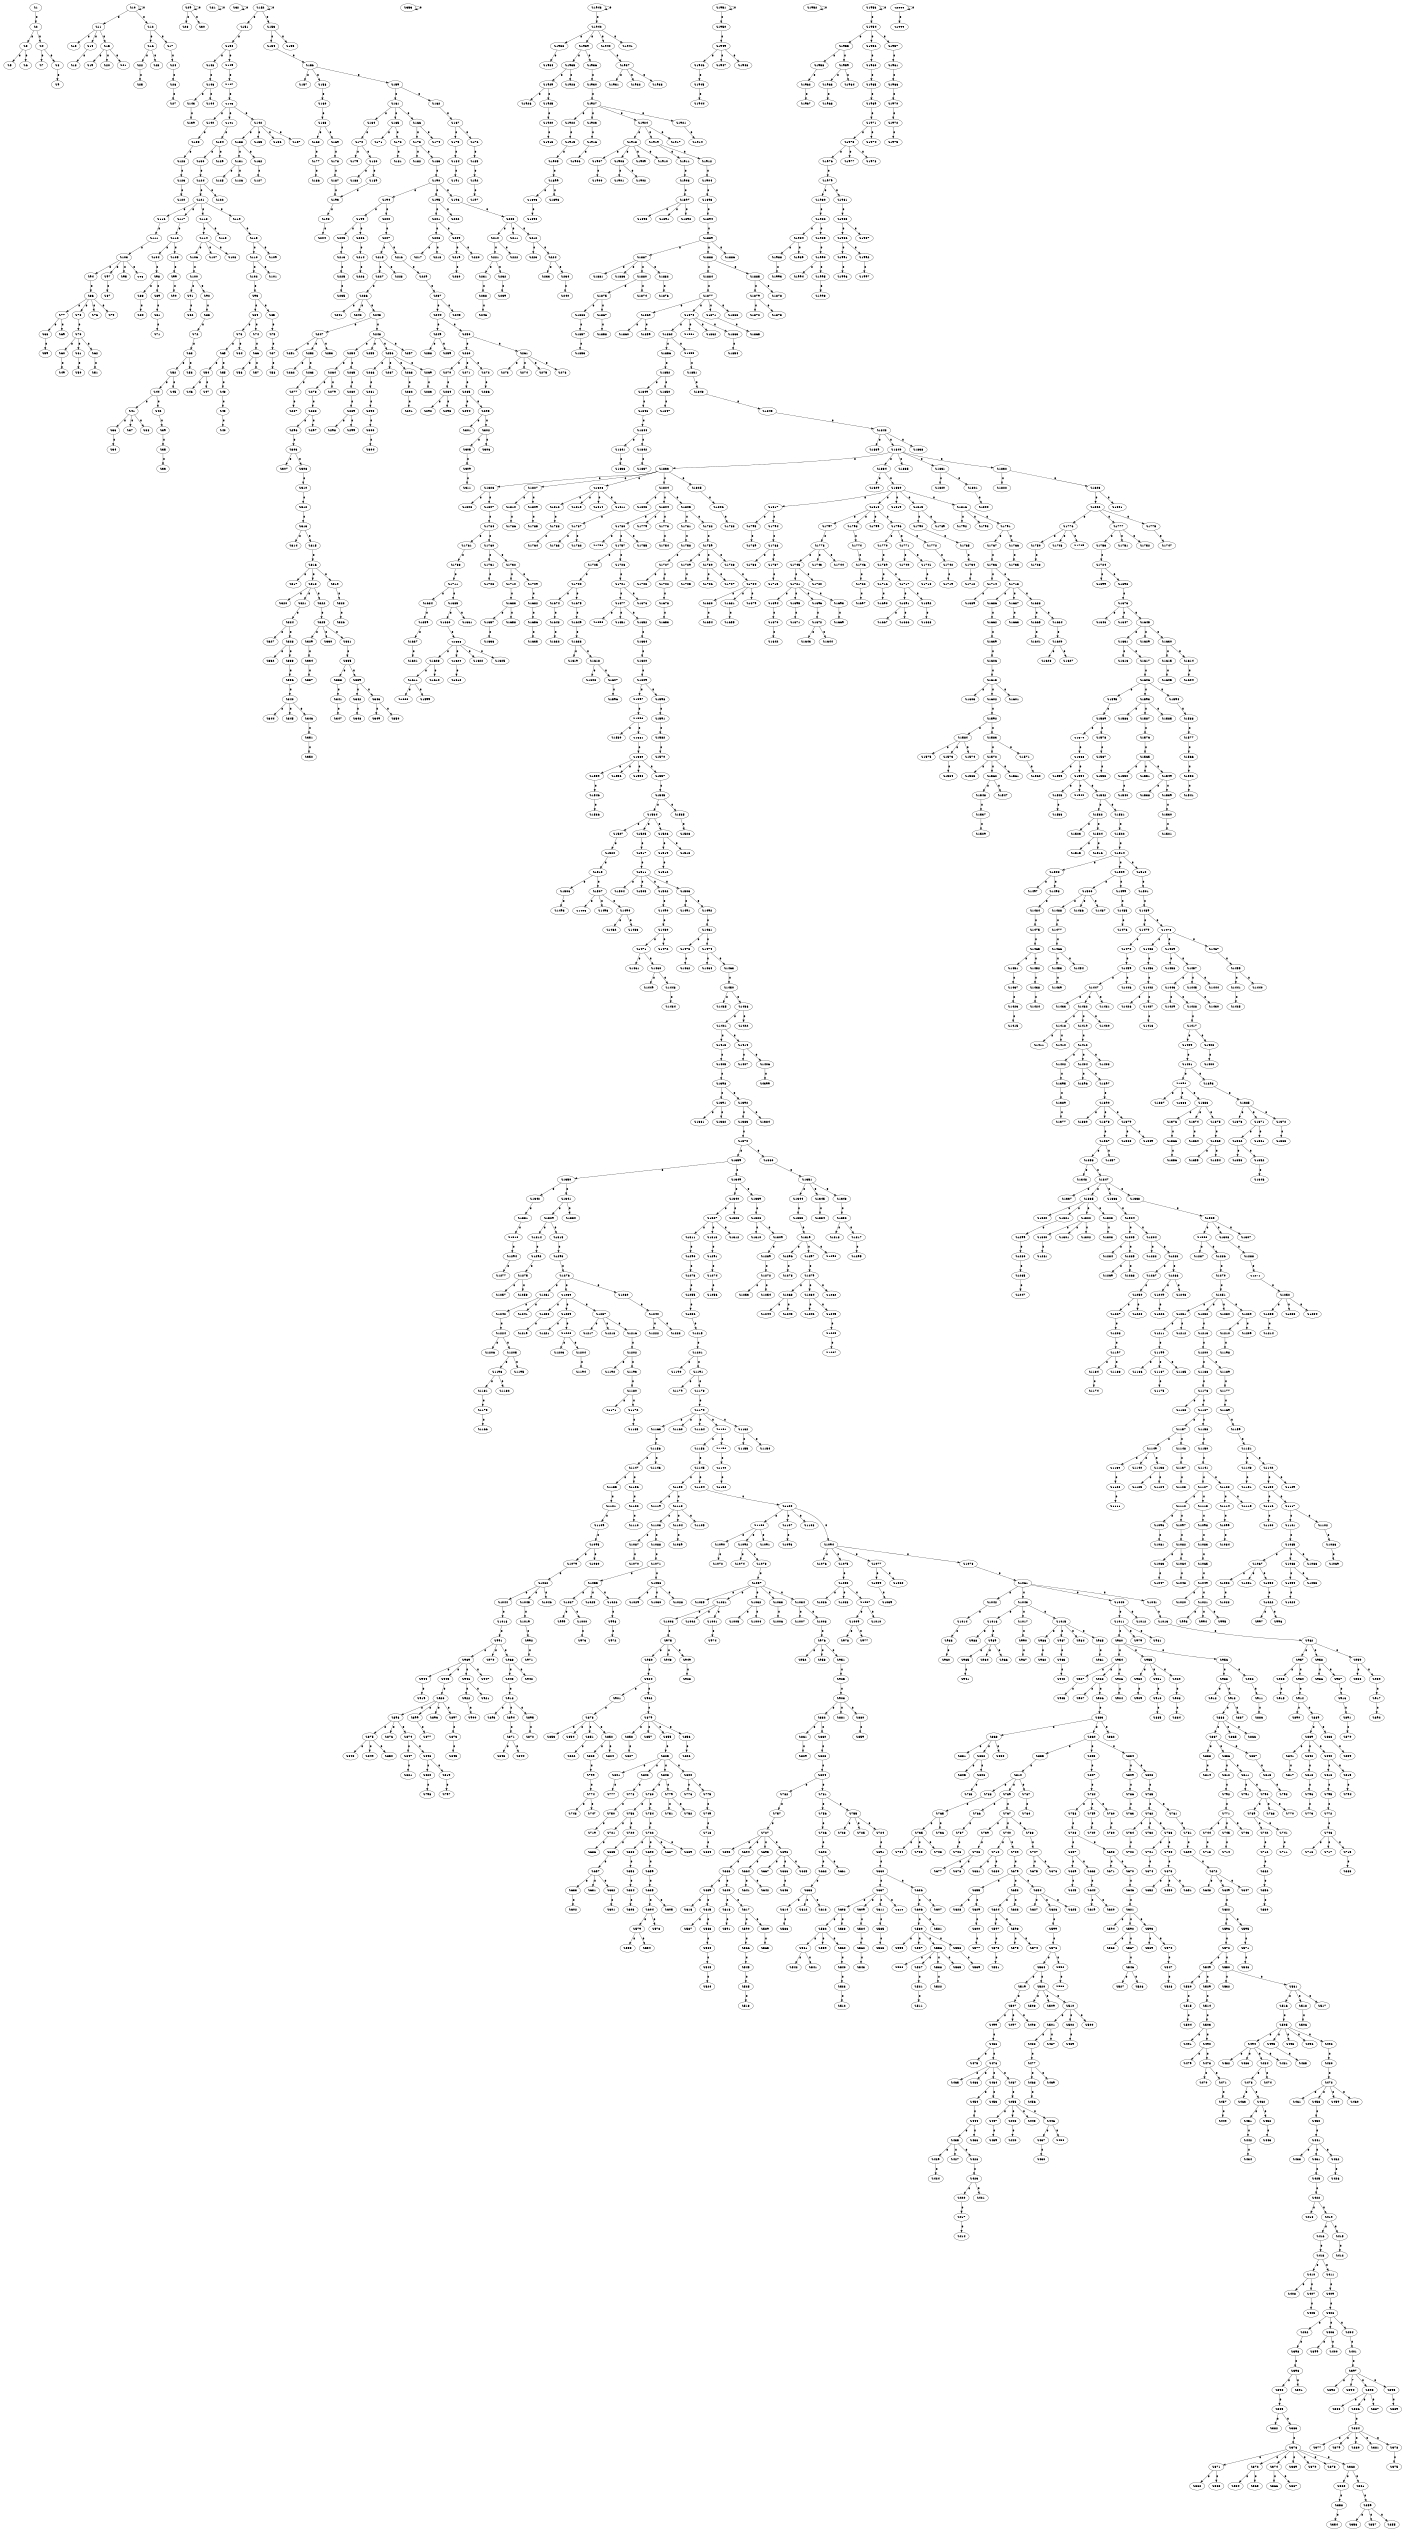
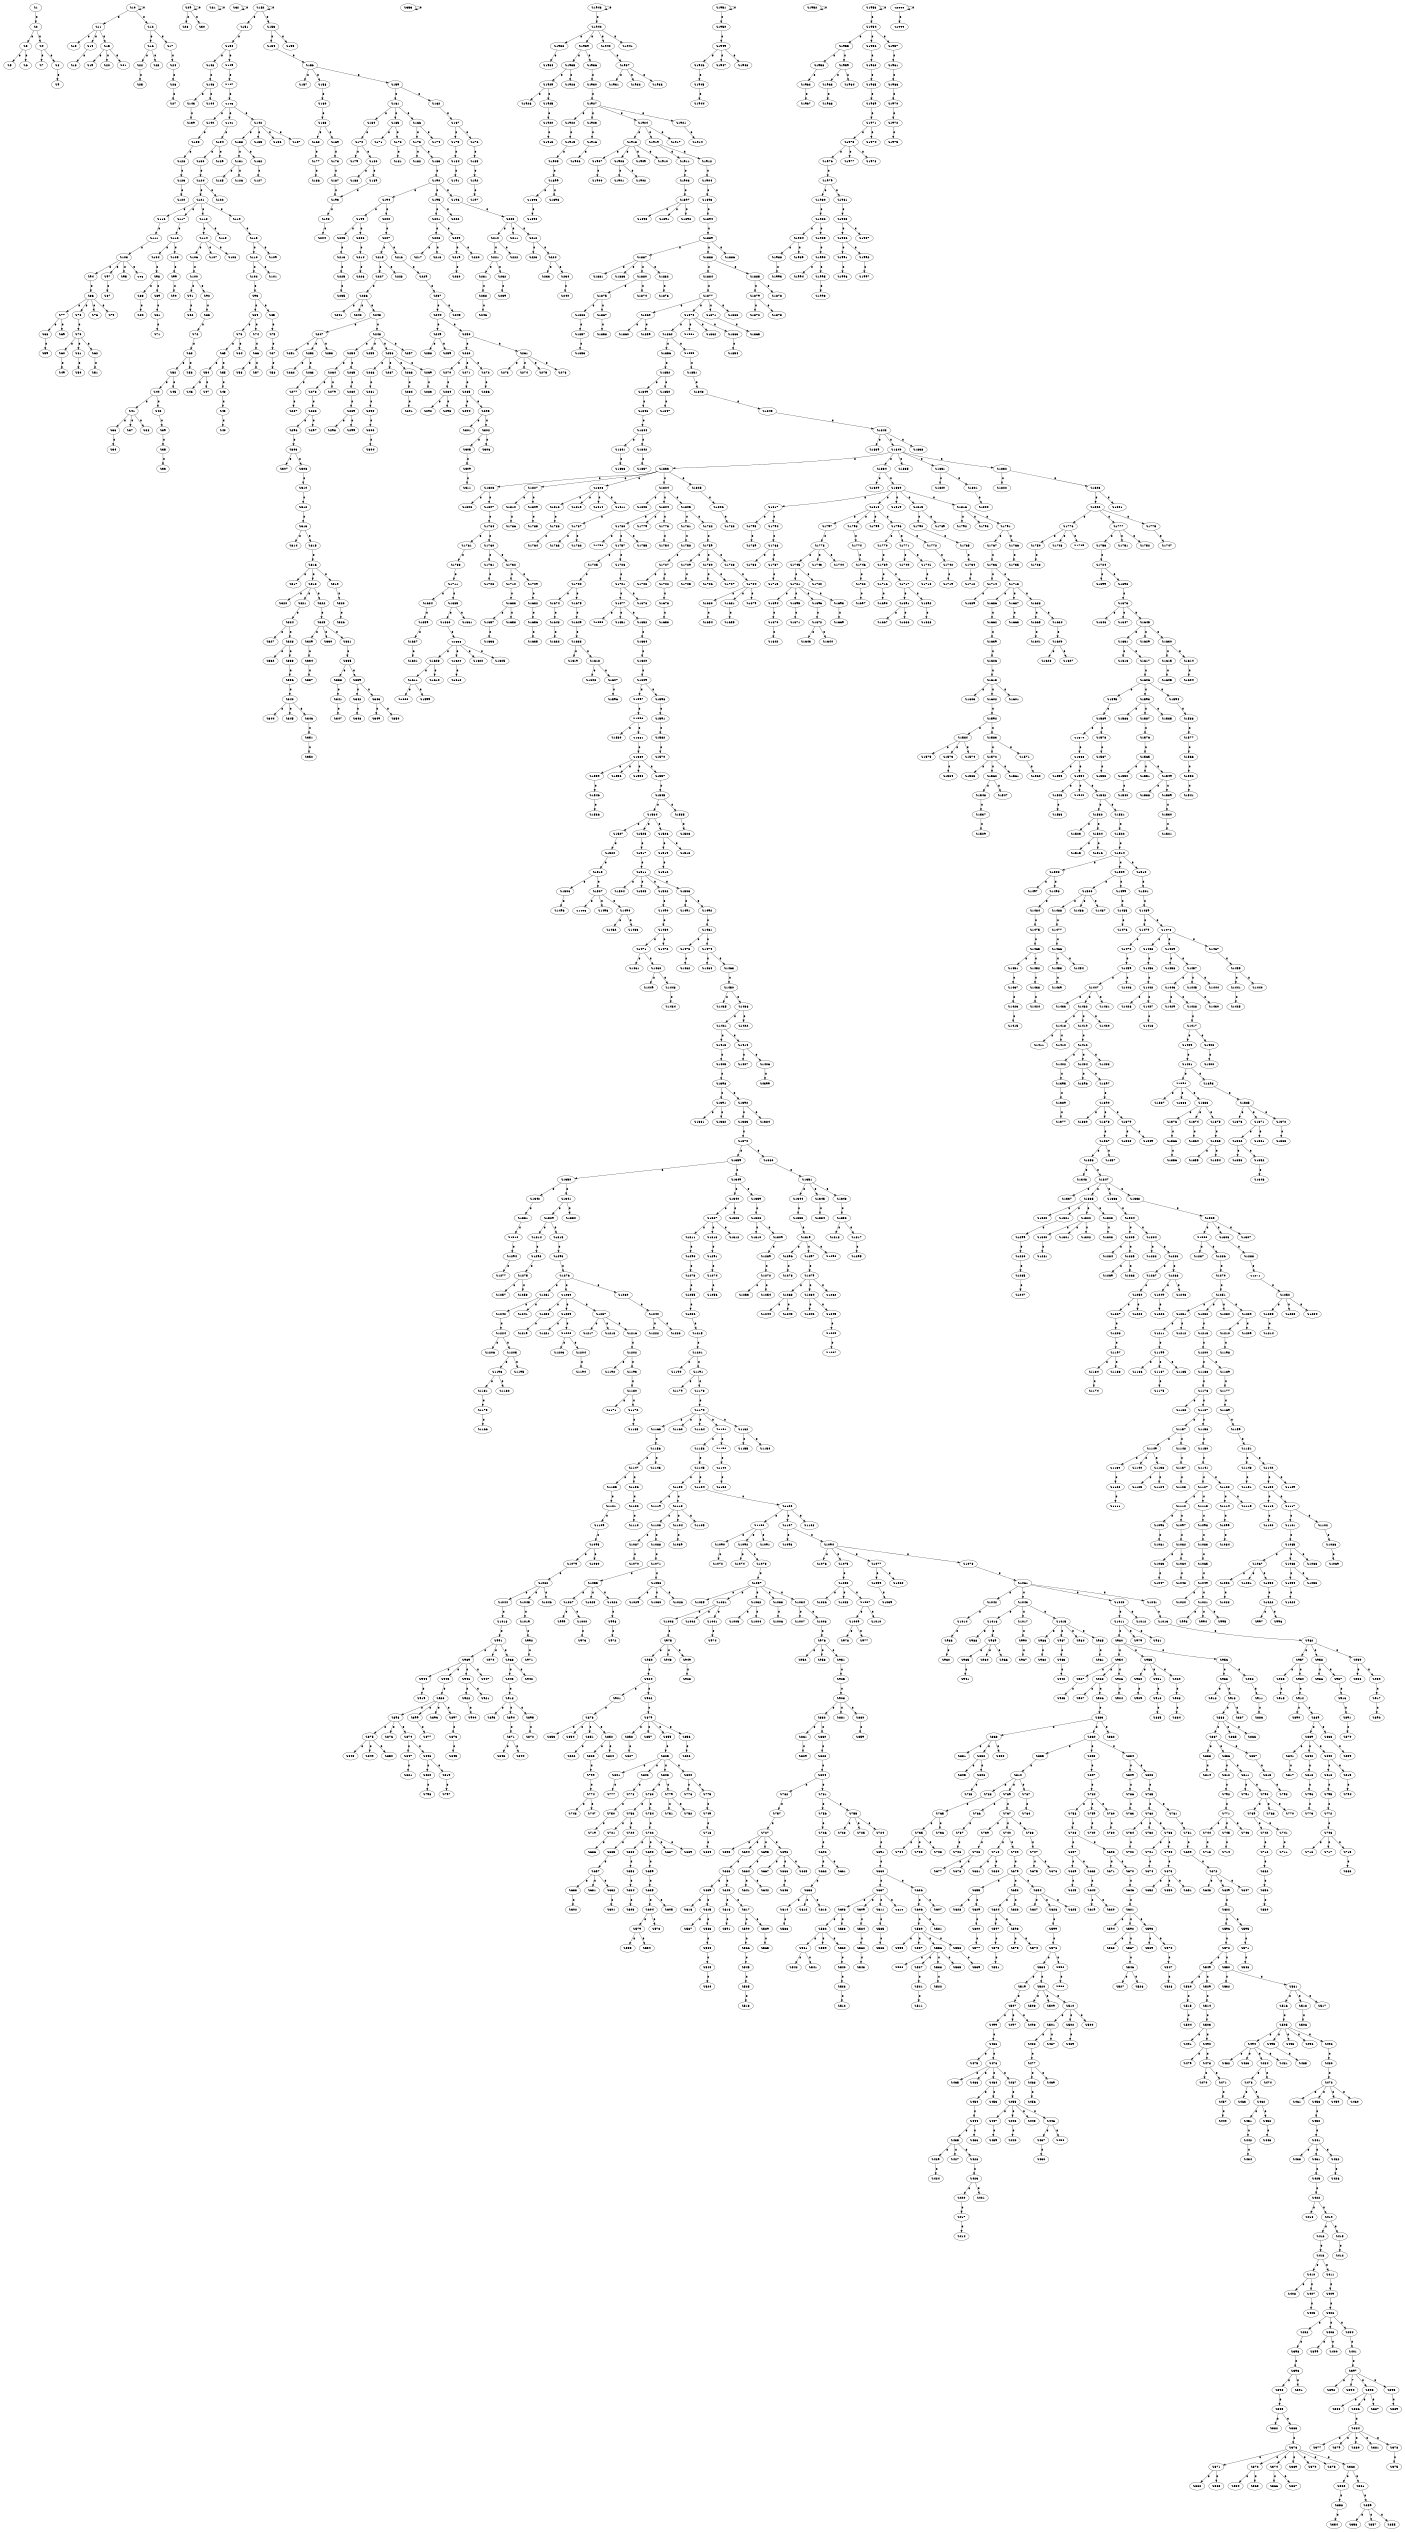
edge "S1120" -> "S1094": now "S1107" -> "S1094"
